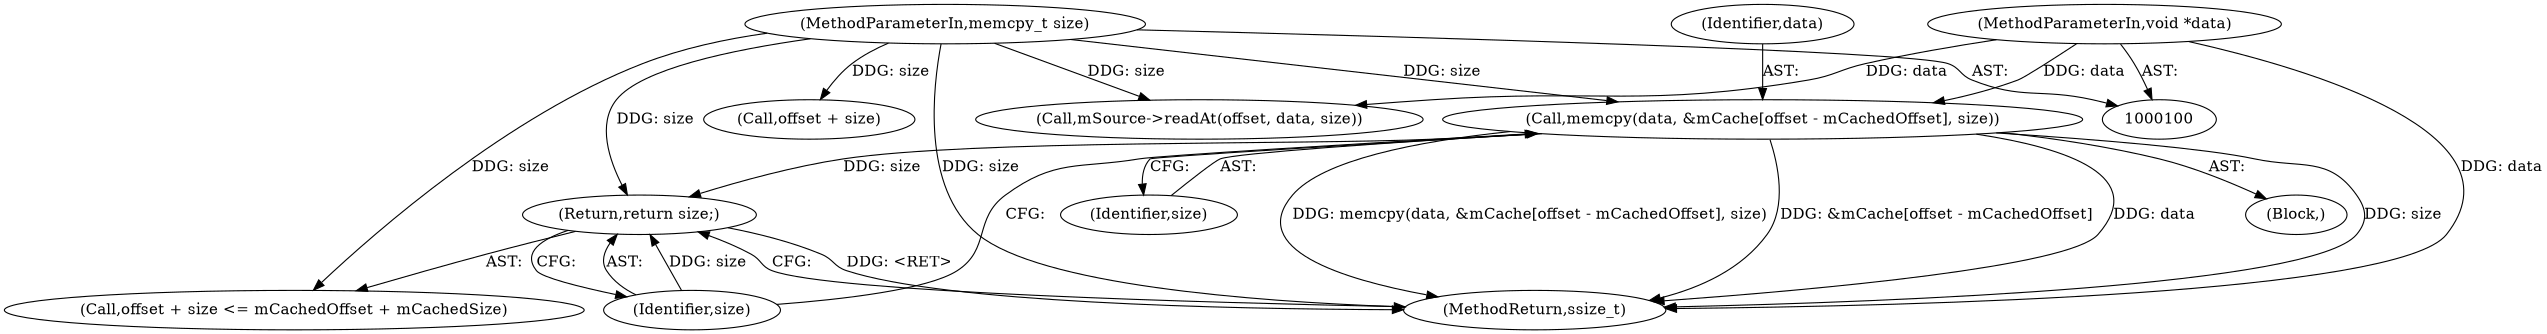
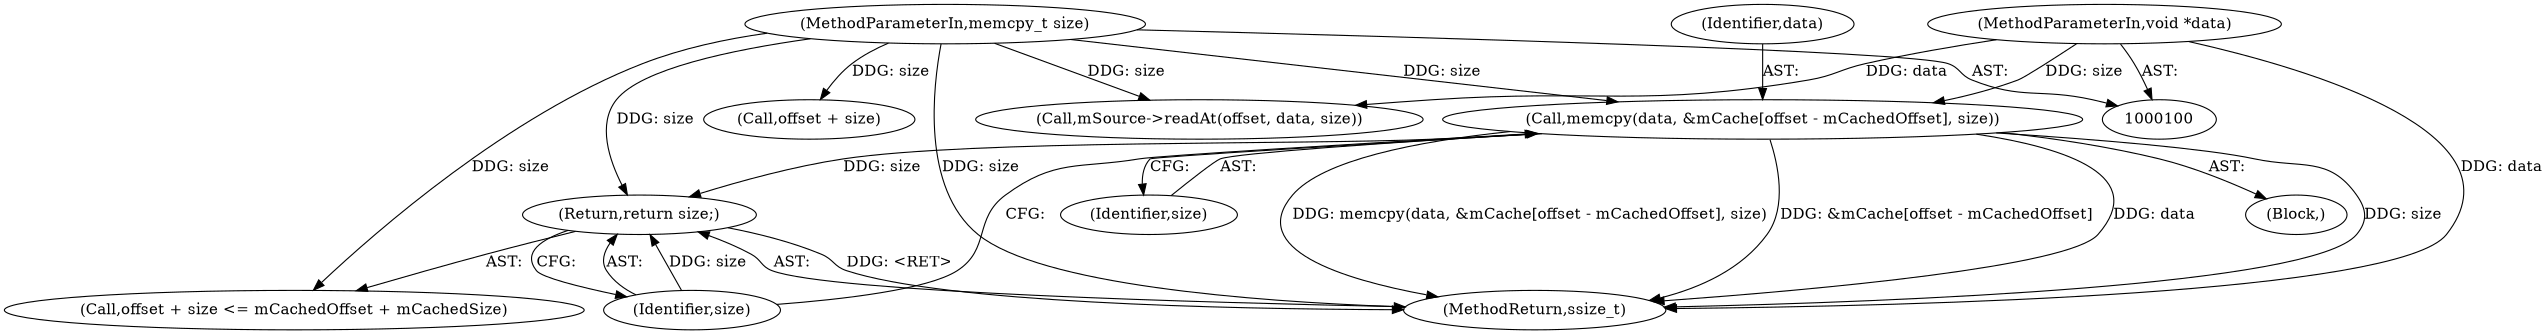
edge "(MethodParameterIn,void *data)" -> "(Call,memcpy(data, &mCache[offset - mCachedOffset], size))": label "DDG: data" -> "DDG: size"
edge "(MethodReturn,ssize_t)" -> "(Return,return size;)": label "CFG: " -> "AST: "
